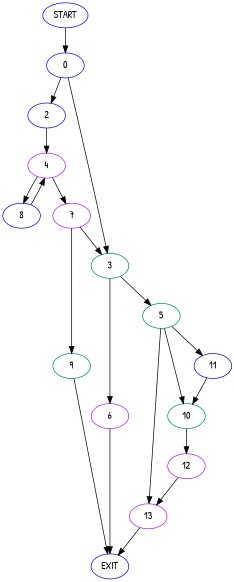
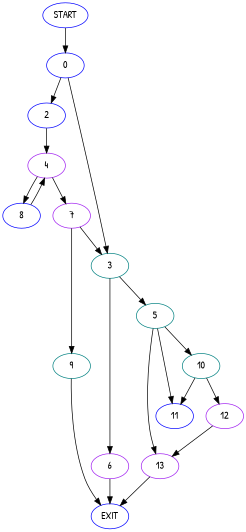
edge "11" -> "10": reversed
